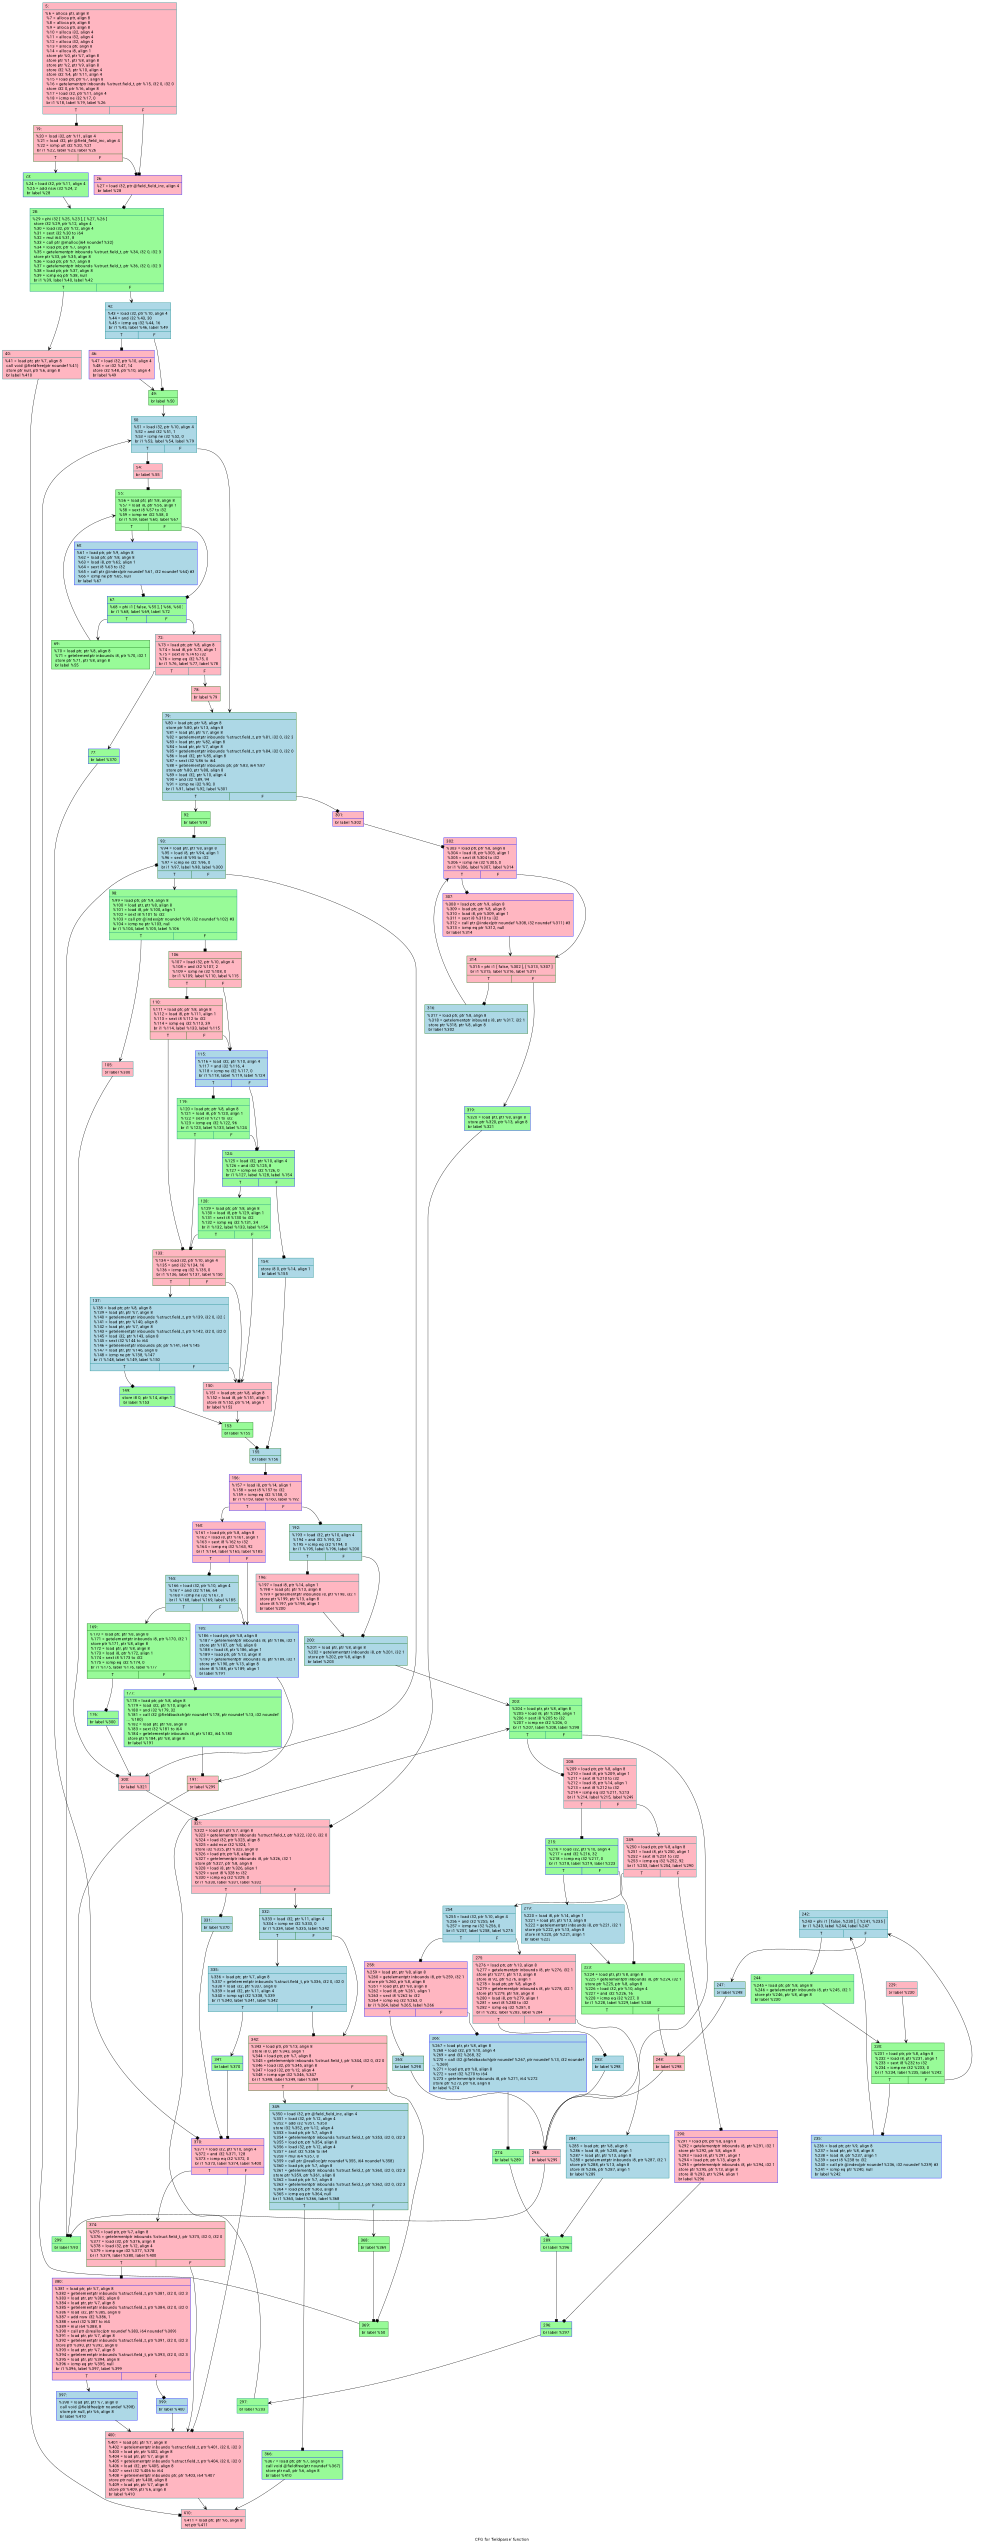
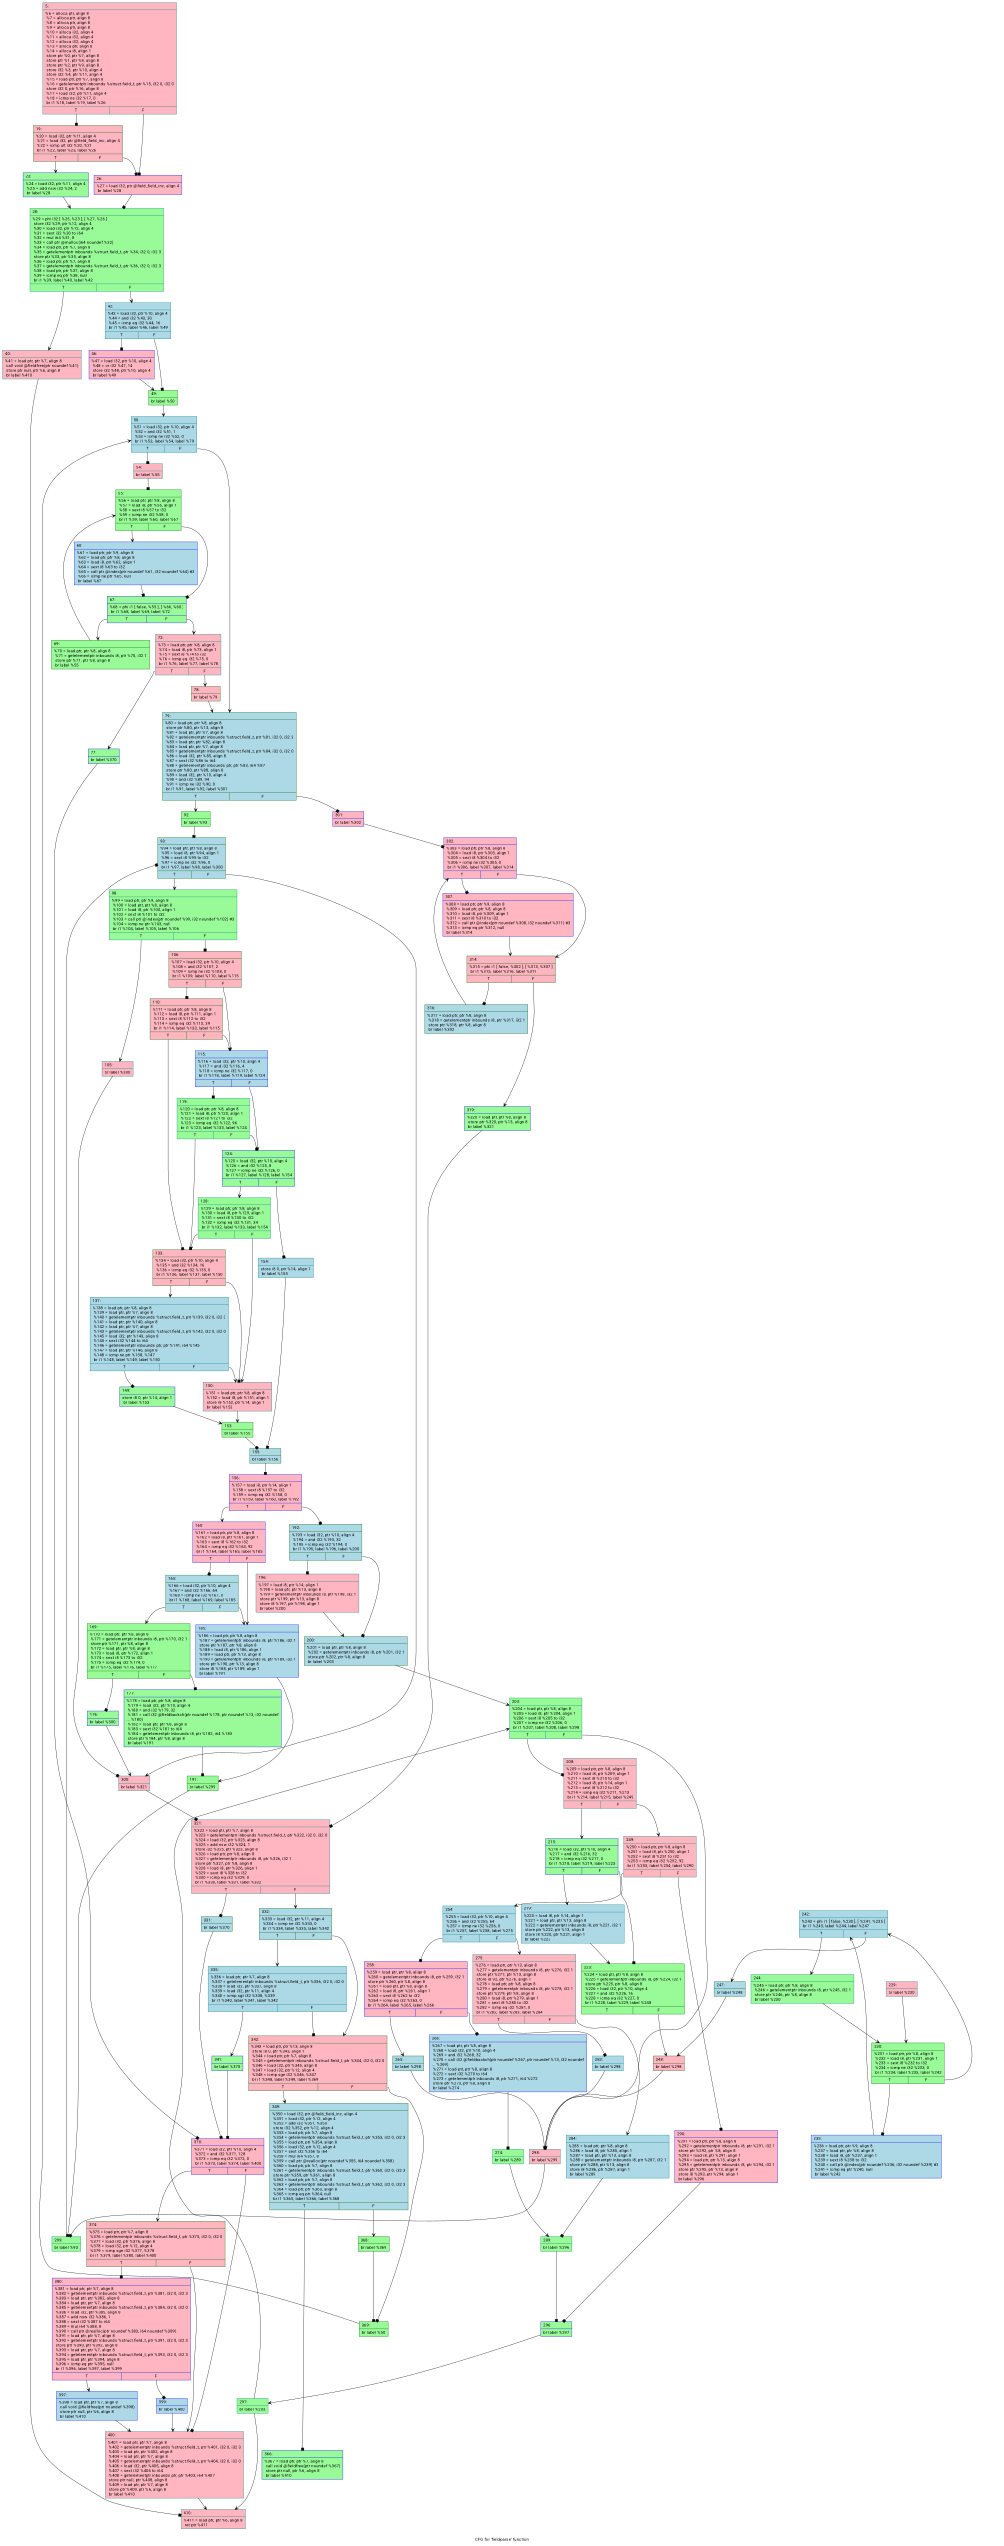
node "191:": fillcolor lightpink -> palegreen
edge "208:" -> "215:": arrowhead box -> vee
edge "366:" -> "410:": now "297:" -> "410:"
